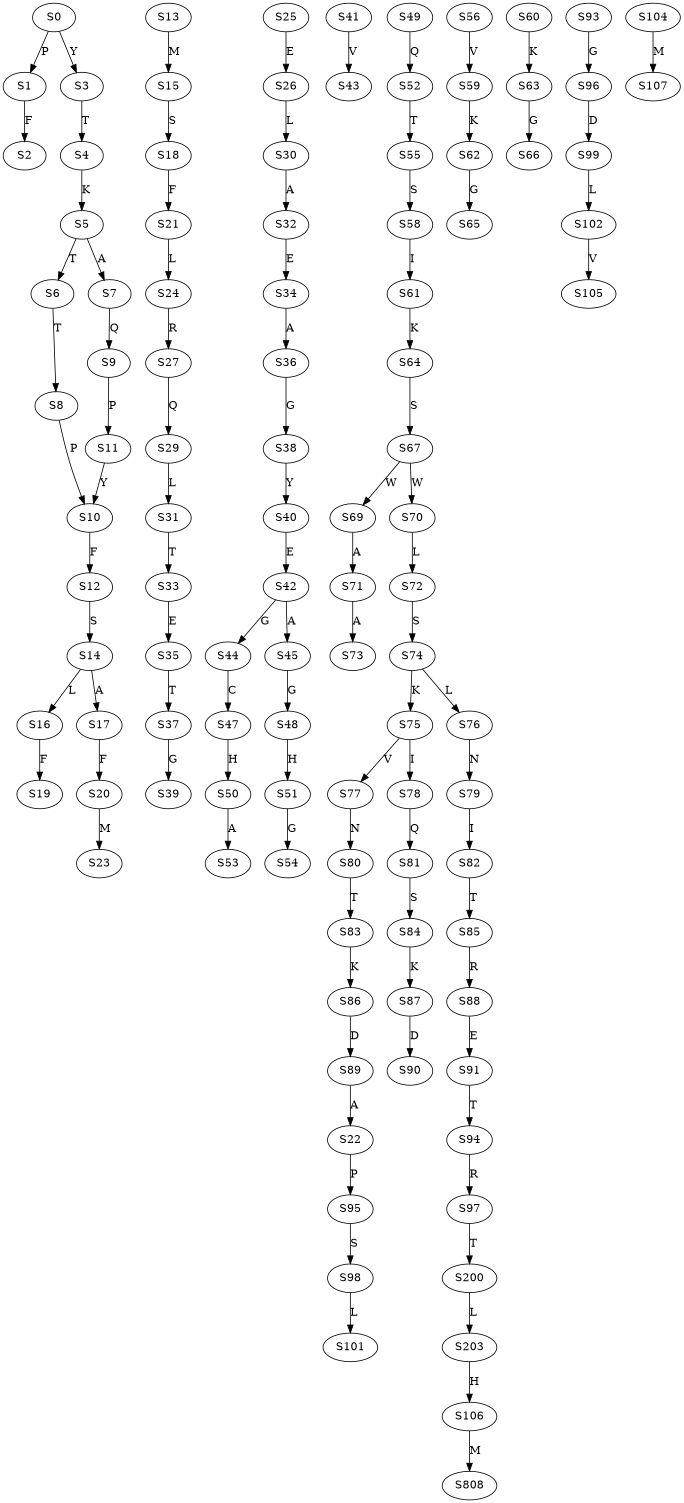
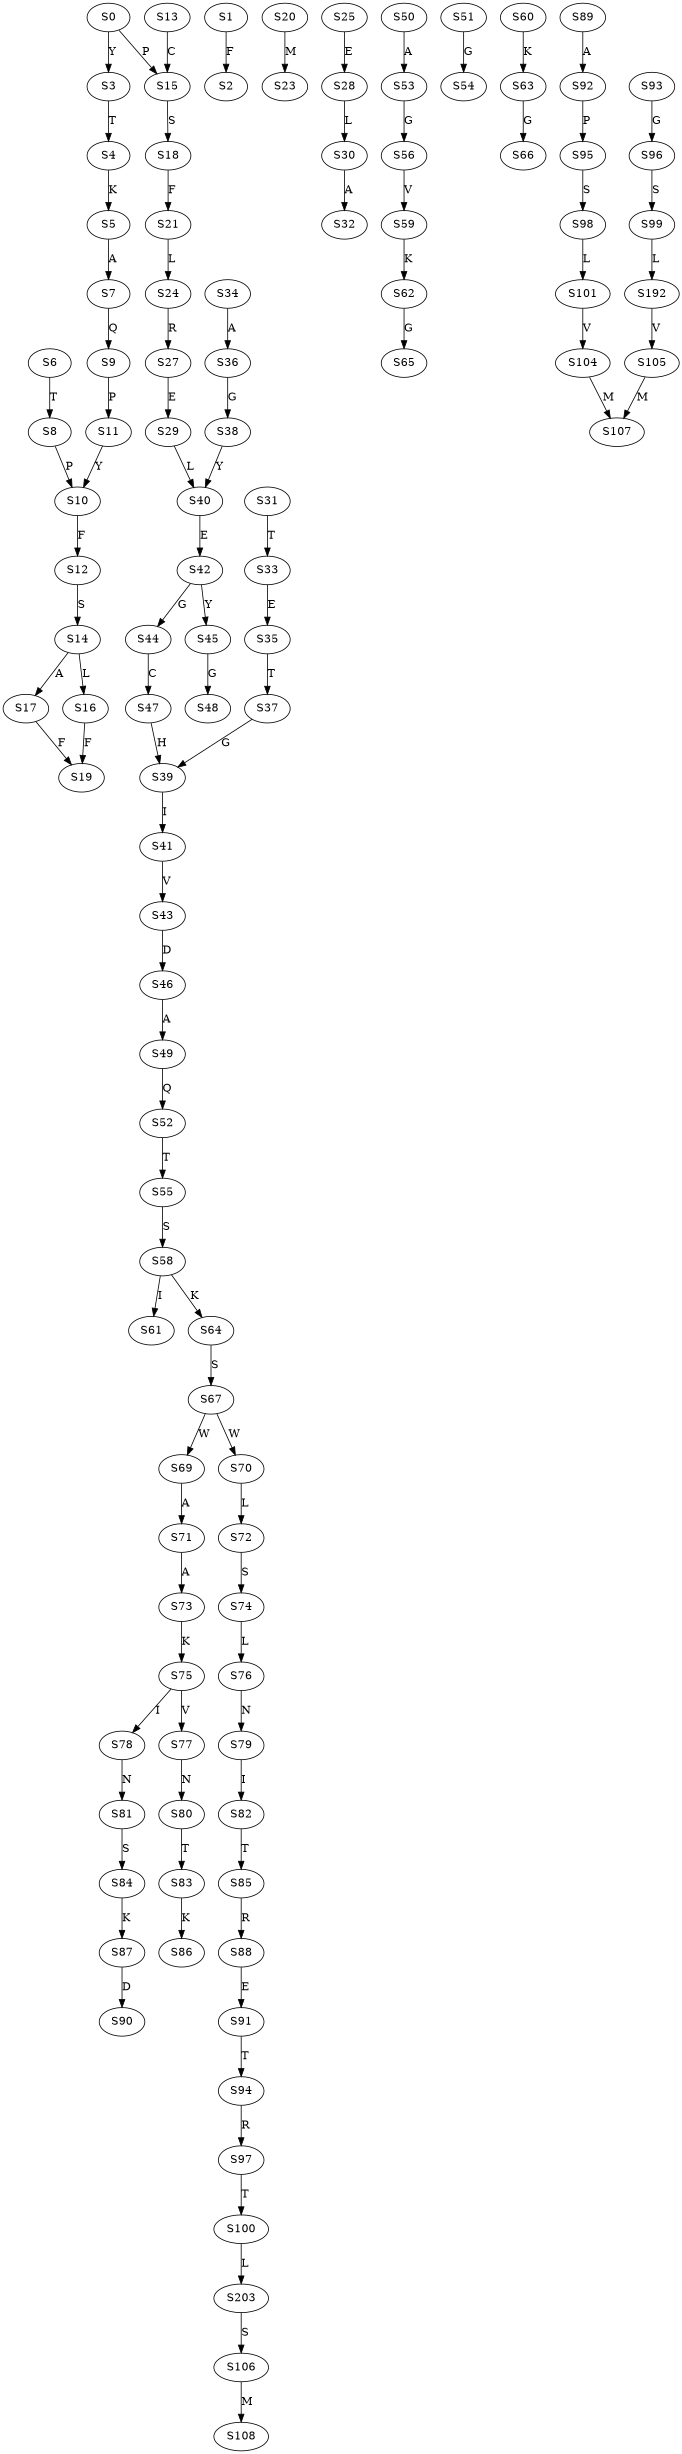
edge "S0" -> "S1": now "S0" -> "S15"
edge "S13" -> "S15": label "M" -> "C"
node "S26": label "S26" -> "S28"
edge "S53" -> "S56": added, label "G"
edge "S96" -> "S99": label "D" -> "S"
node "S102": label "S102" -> "S192"
edge "S32" -> "S34": removed, label "E"
edge "S5" -> "S6": removed, label "T"
edge "S61" -> "S64": now "S58" -> "S64"
edge "S101" -> "S104": added, label "V"
edge "S105" -> "S107": added, label "M"
edge "S27" -> "S29": label "Q" -> "E"
edge "S29" -> "S31": now "S29" -> "S40"
edge "S42" -> "S45": label "A" -> "Y"
edge "S74" -> "S75": now "S73" -> "S75"
edge "S17" -> "S20": now "S17" -> "S19"
edge "S47" -> "S50": now "S47" -> "S39"
edge "S48" -> "S51": removed, label "H"
edge "S39" -> "S41": added, label "I"
edge "S78" -> "S81": label "Q" -> "N"
node "S46": added
edge "S86" -> "S89": removed, label "D"
node "S22": label "S22" -> "S92"
node "S200": label "S200" -> "S100"
edge "S203" -> "S106": label "H" -> "S"
node "S808": label "S808" -> "S108"
